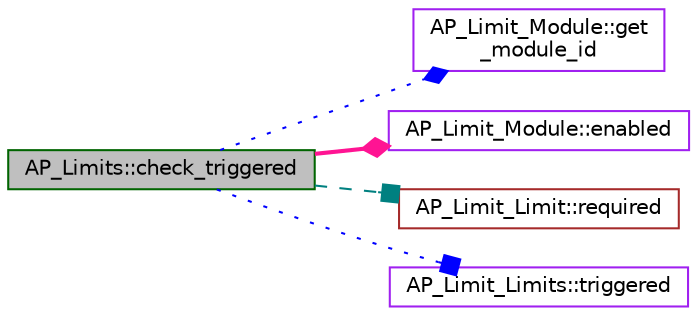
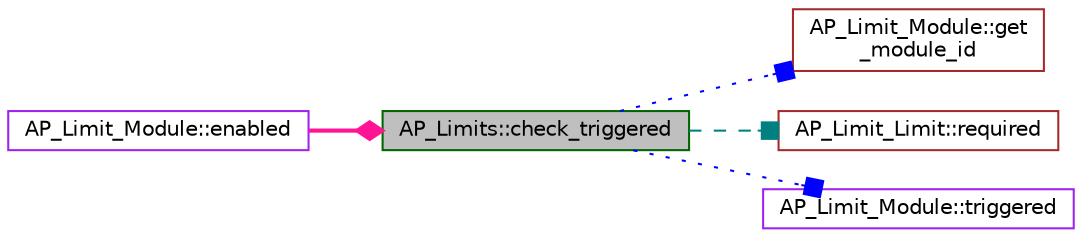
node "AP_Limit_Module::get _module_id": color purple -> brown
edge "AP_Limits::check_triggered" -> "AP_Limit_Module::get _module_id": arrowhead diamond -> box
edge "AP_Limits::check_triggered" -> "AP_Limit_Module::enabled": reversed
node "AP_Limit_Limits::triggered": label "AP_Limit_Limits::triggered" -> "AP_Limit_Module::triggered"
